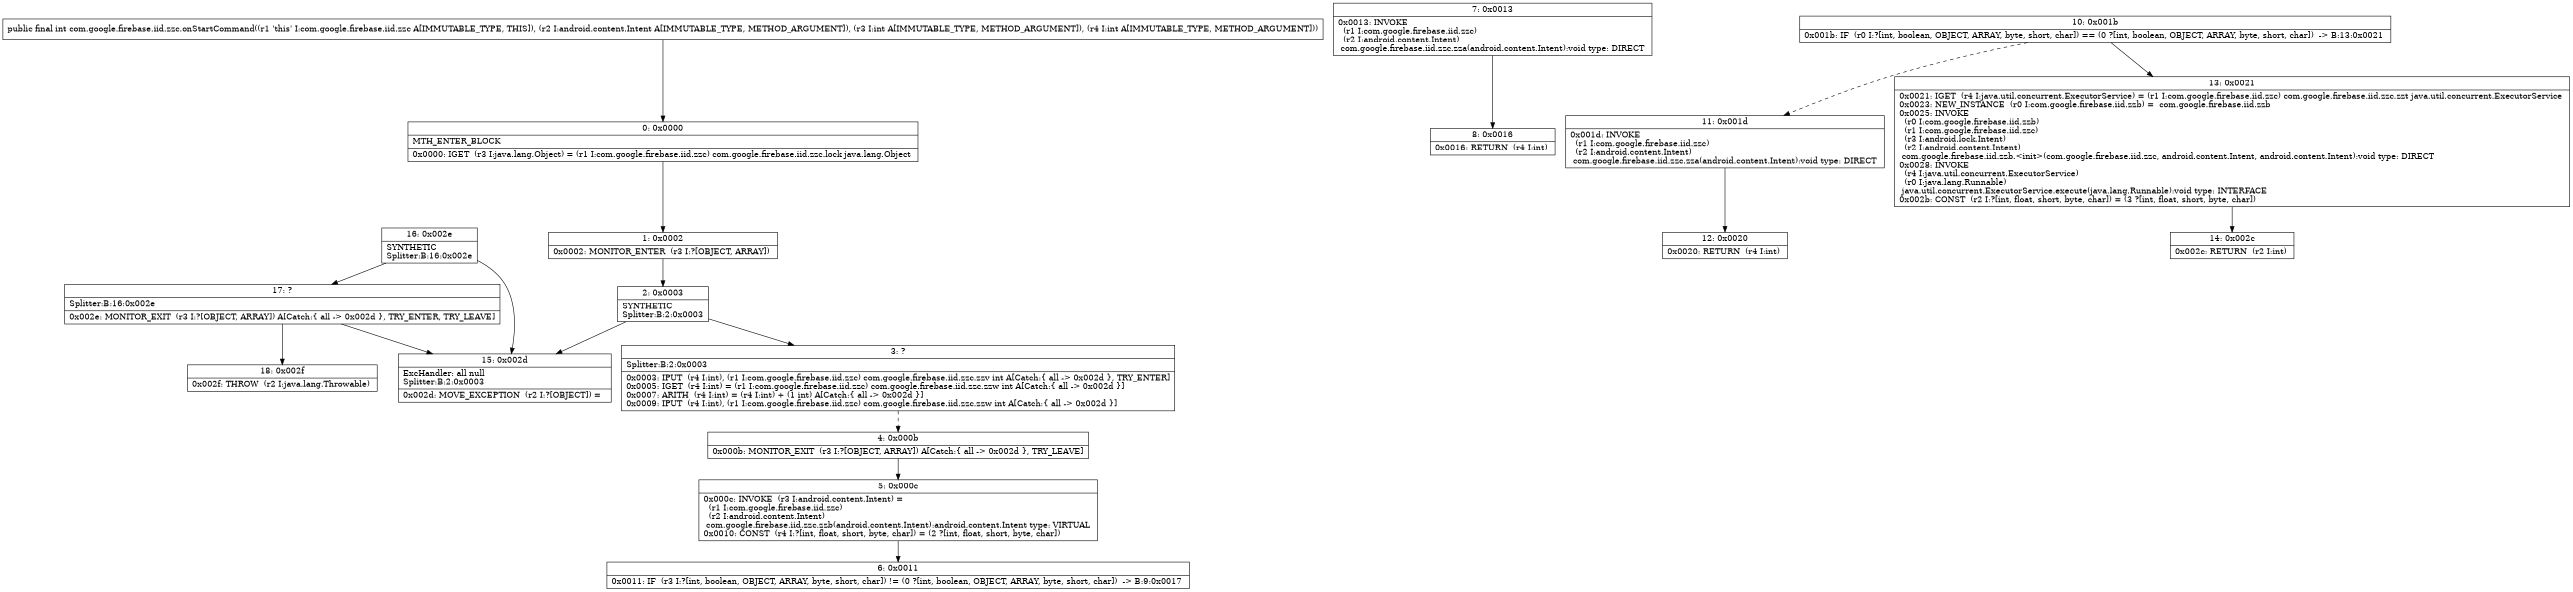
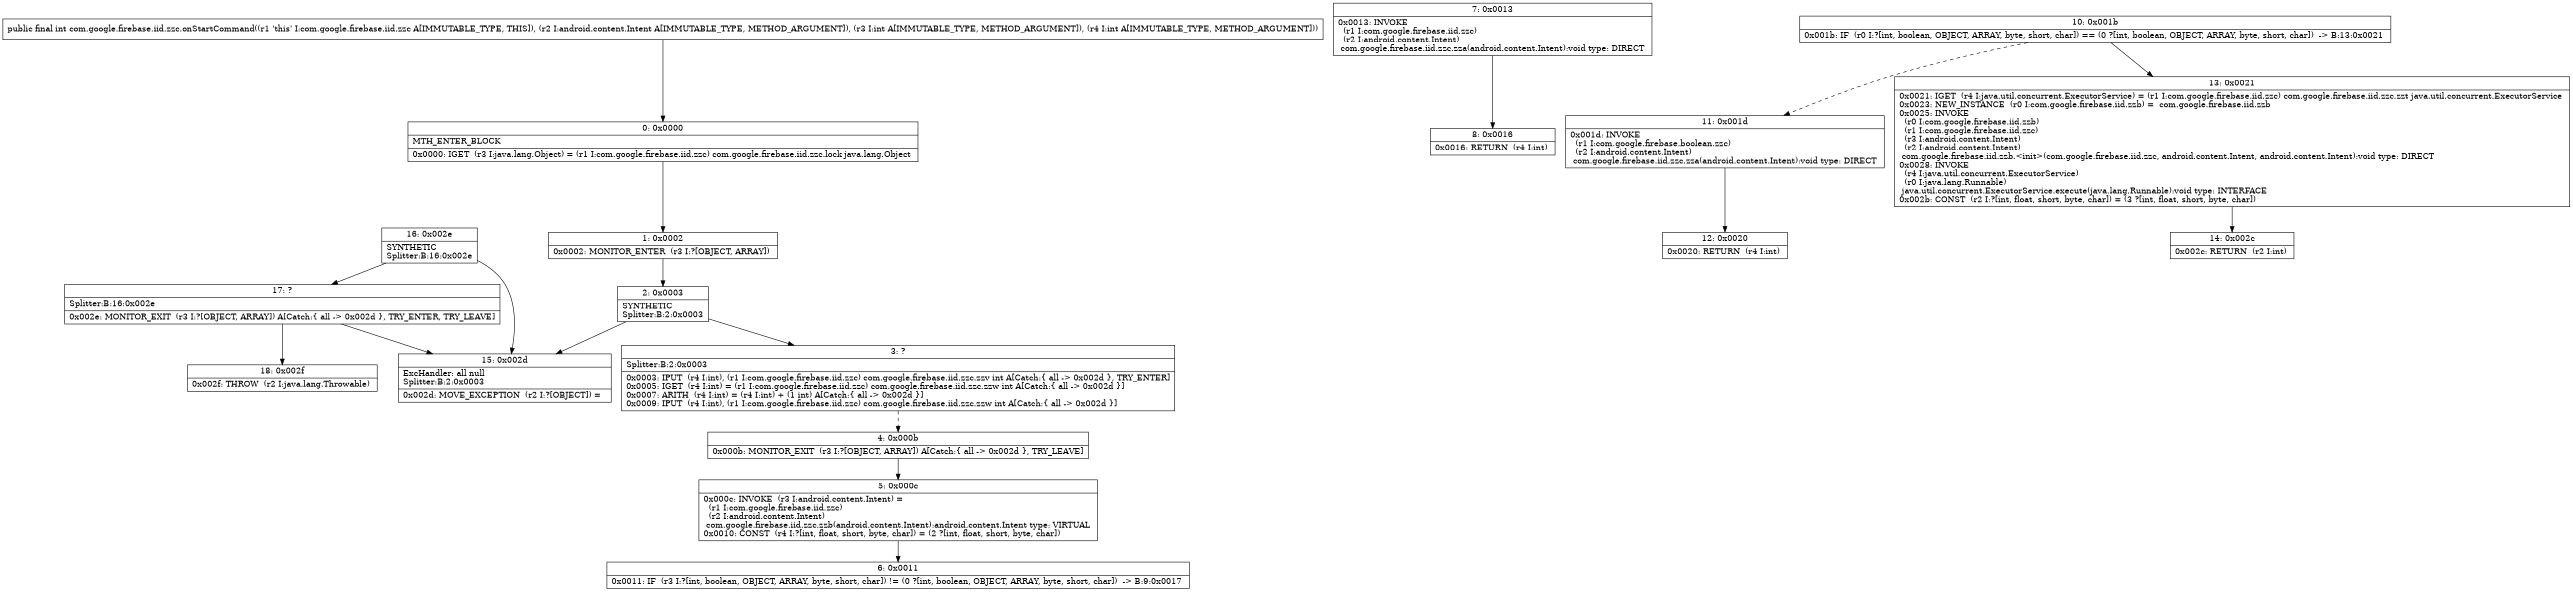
node "13: 0x0021": text "(r3 I:android.lock.Intent)" -> "(r3 I:android.content.Intent)"
node "11: 0x001d": text "(r1 I:com.google.firebase.iid.zzc)" -> "(r1 I:com.google.firebase.boolean.zzc)"
